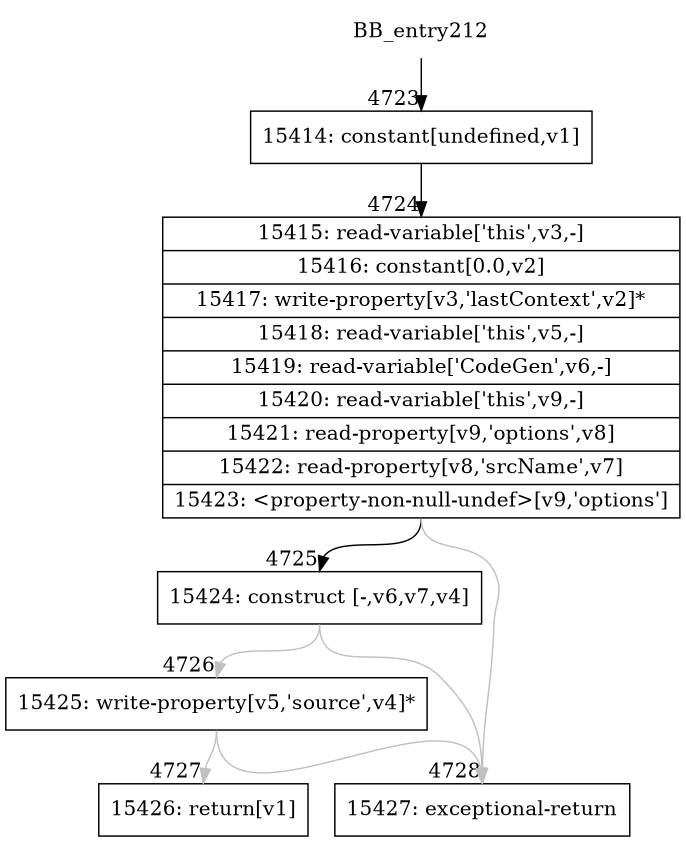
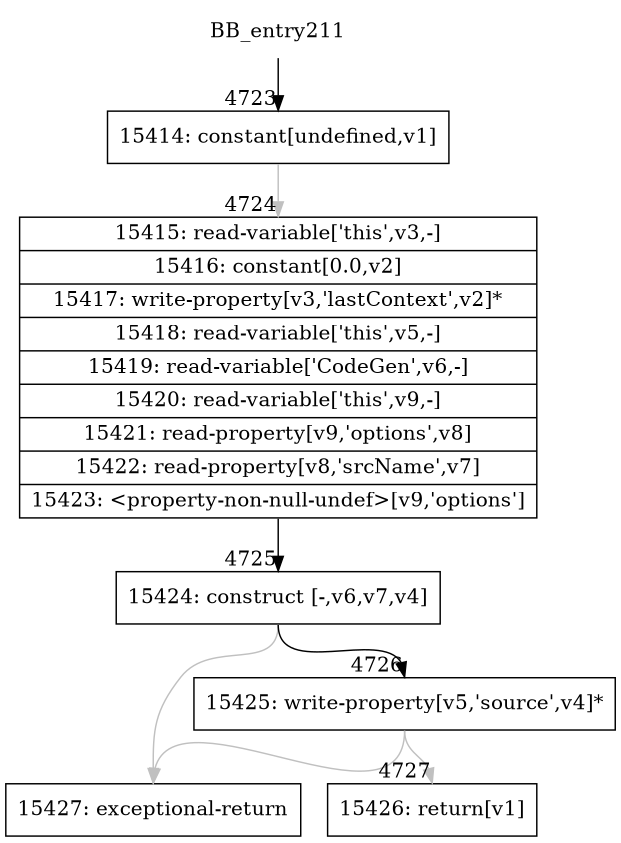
node "BB_entry212": label "BB_entry212" -> "BB_entry211"
edge "15414: constant[undefined,v1]" -> "15415: read-variable['this',v3,-]": color black -> gray
edge "15415: read-variable['this',v3,-]" -> "15427: exceptional-return": removed
edge "15424: construct [-,v6,v7,v4]" -> "15425: write-property[v5,'source',v4]*": color gray -> black
